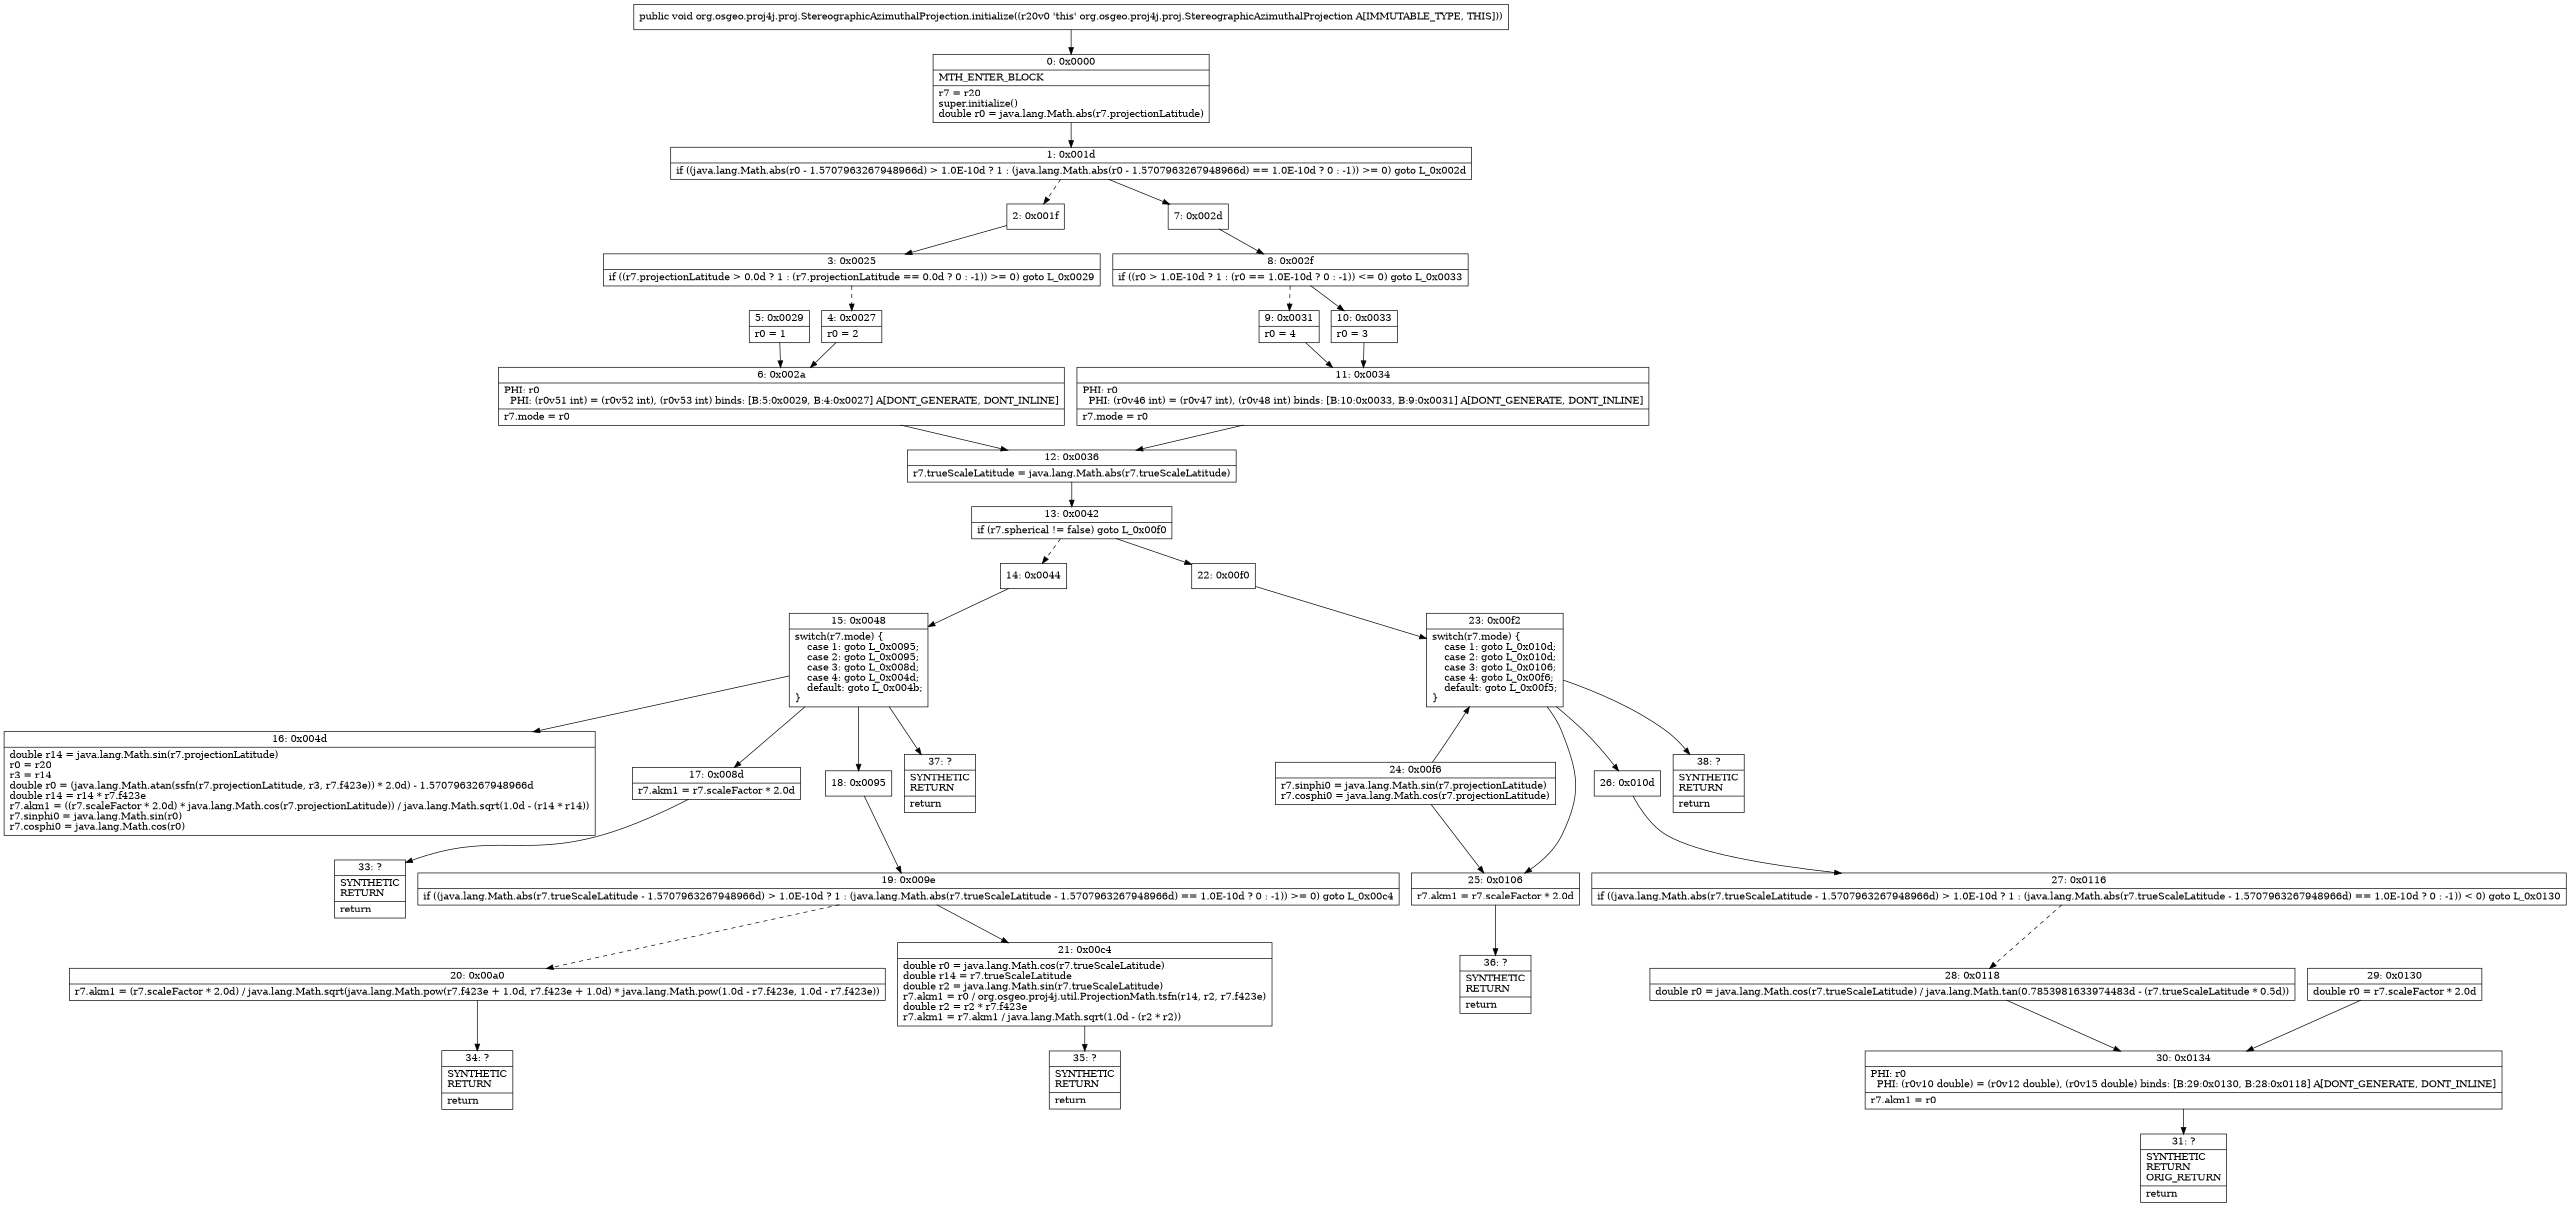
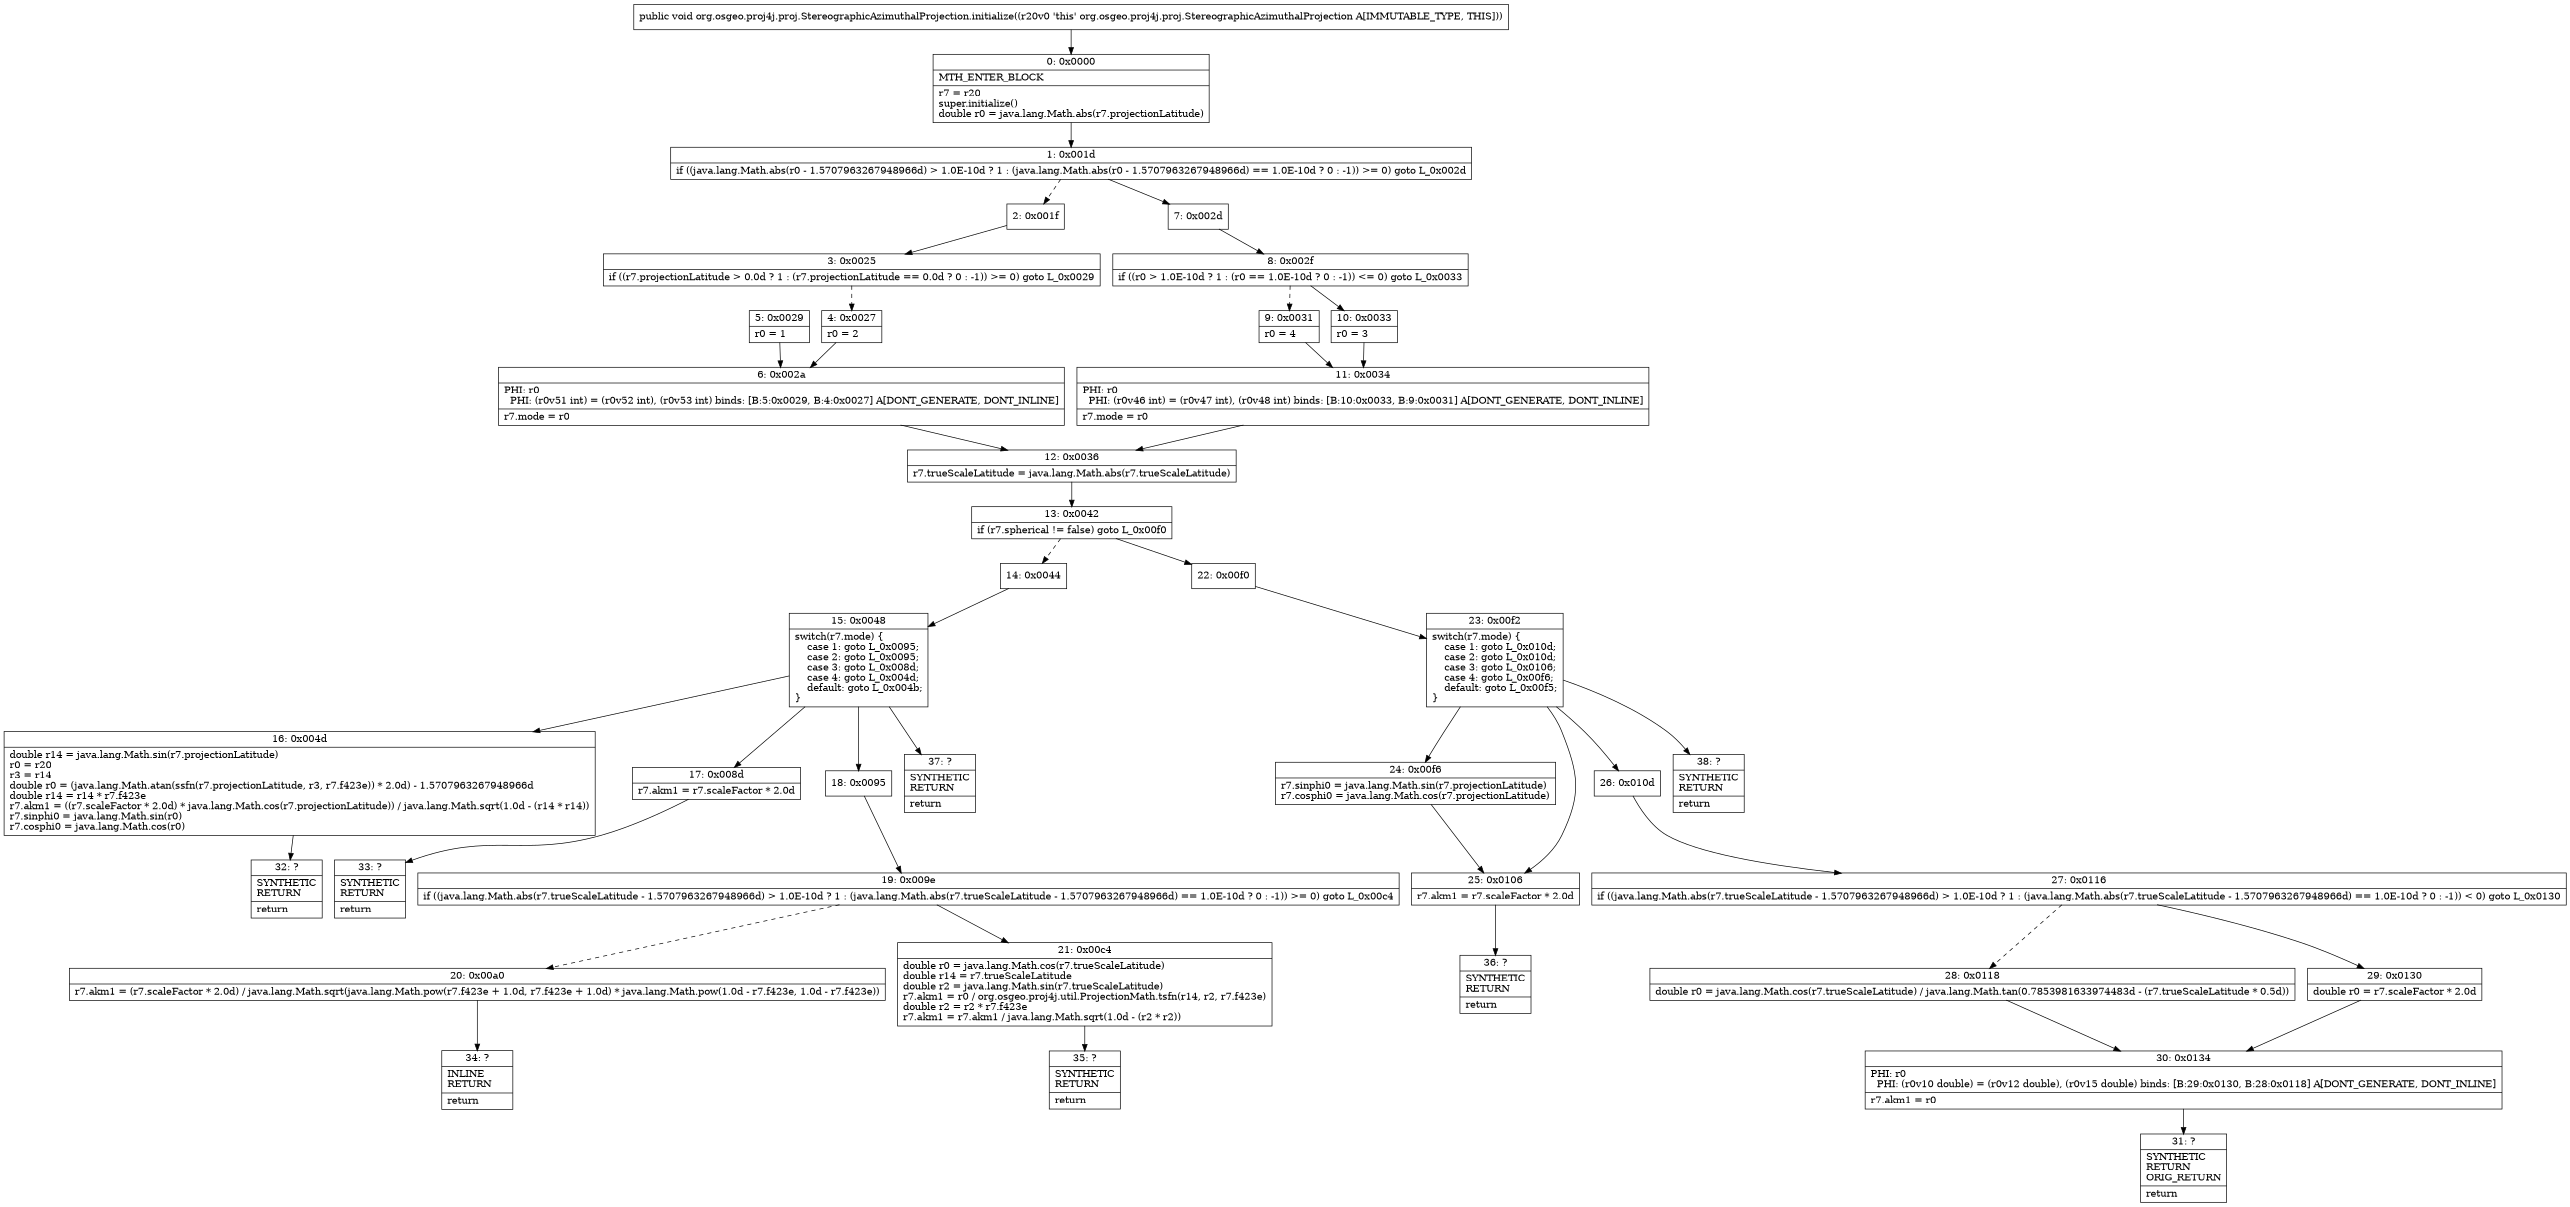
edge "24: 0x00f6" -> "23: 0x00f2": reversed
node "32: ?": added
edge "27: 0x0116" -> "29: 0x0130": added
node "34: ?": text "SYNTHETIC" -> "INLINE"
